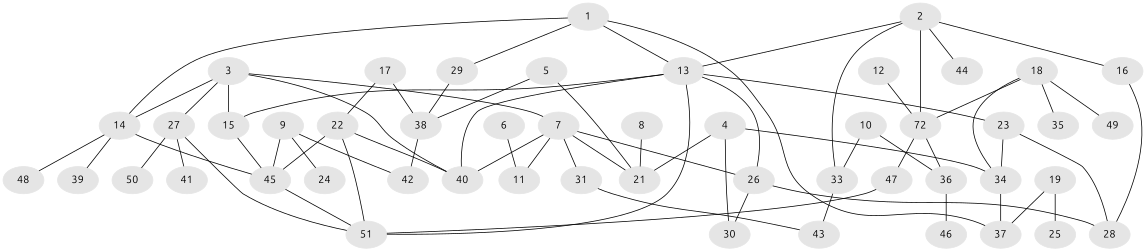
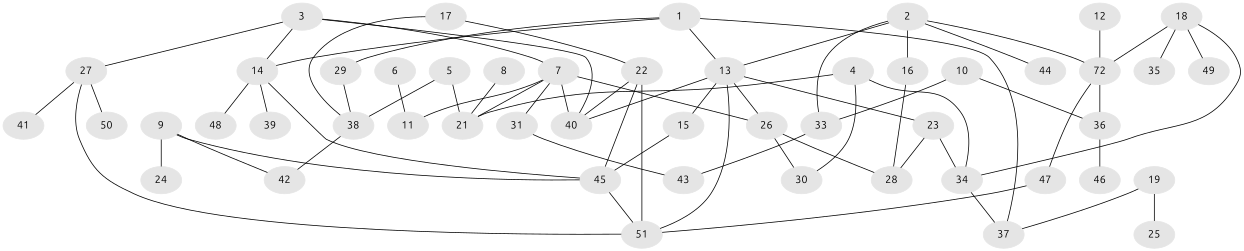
edge "3" -- "15": removed
